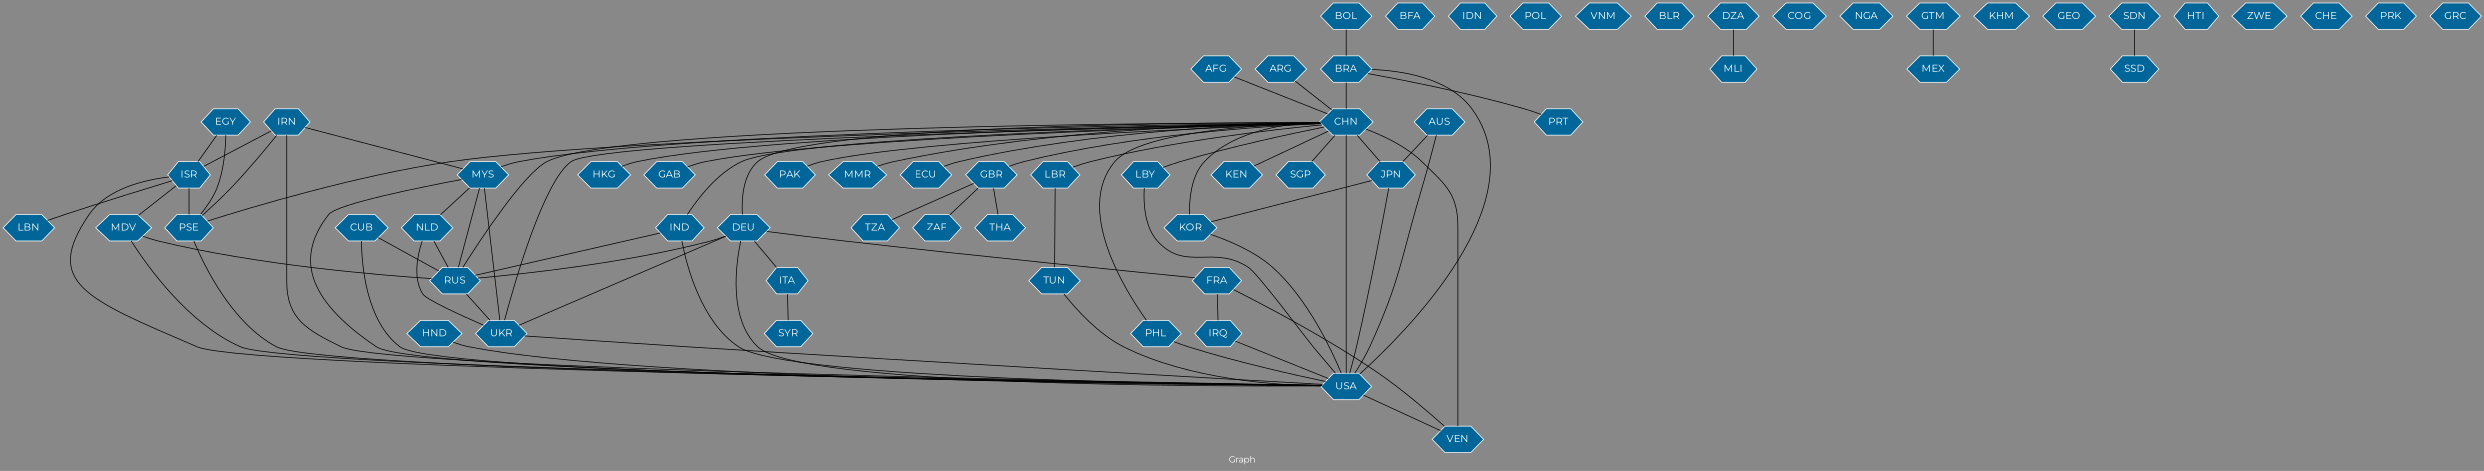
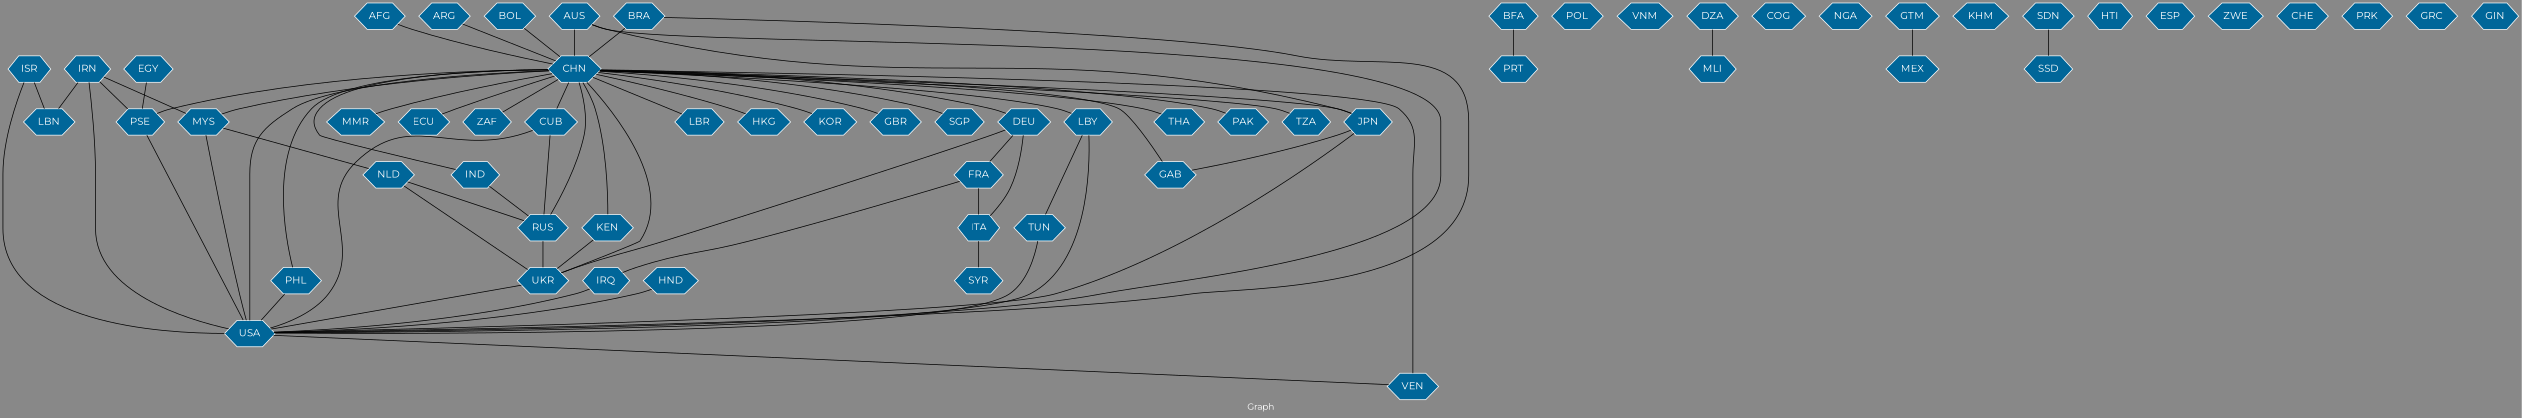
node "IDN": removed
node "BLR": removed
node "GEO": removed
node "ESP": added
node "GIN": added
edge "AUS" -- "CHN": added
edge "BOL" -- "BRA": now "BOL" -- "CHN"
edge "BRA" -- "PRT": now "BFA" -- "PRT"
edge "CHN" -- "CUB": added
edge "EGY" -- "ISR": removed
edge "IRN" -- "ISR": now "IRN" -- "LBN"
edge "ISR" -- "PSE": removed
edge "GBR" -- "TZA": now "CHN" -- "TZA"
edge "GBR" -- "THA": now "CHN" -- "THA"
edge "JPN" -- "KOR": now "JPN" -- "GAB"
edge "GBR" -- "ZAF": now "CHN" -- "ZAF"
node "MDV": removed
edge "MYS" -- "RUS": removed
edge "LBR" -- "TUN": now "LBY" -- "TUN"
edge "MYS" -- "UKR": now "KEN" -- "UKR"
edge "DEU" -- "RUS": removed
edge "KOR" -- "USA": removed
edge "FRA" -- "VEN": now "FRA" -- "ITA"
edge "IND" -- "USA": removed
edge "DEU" -- "USA": removed
